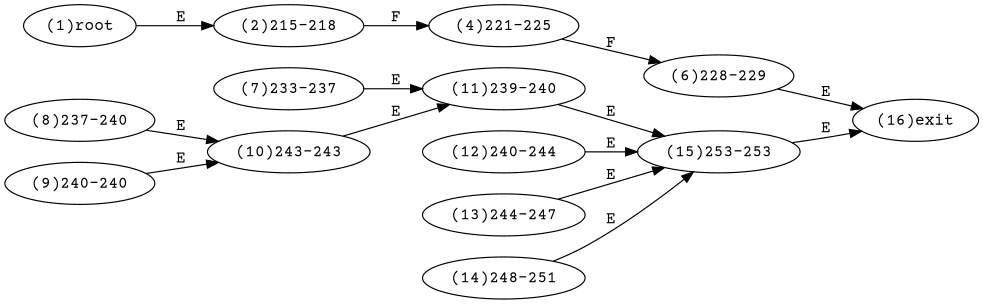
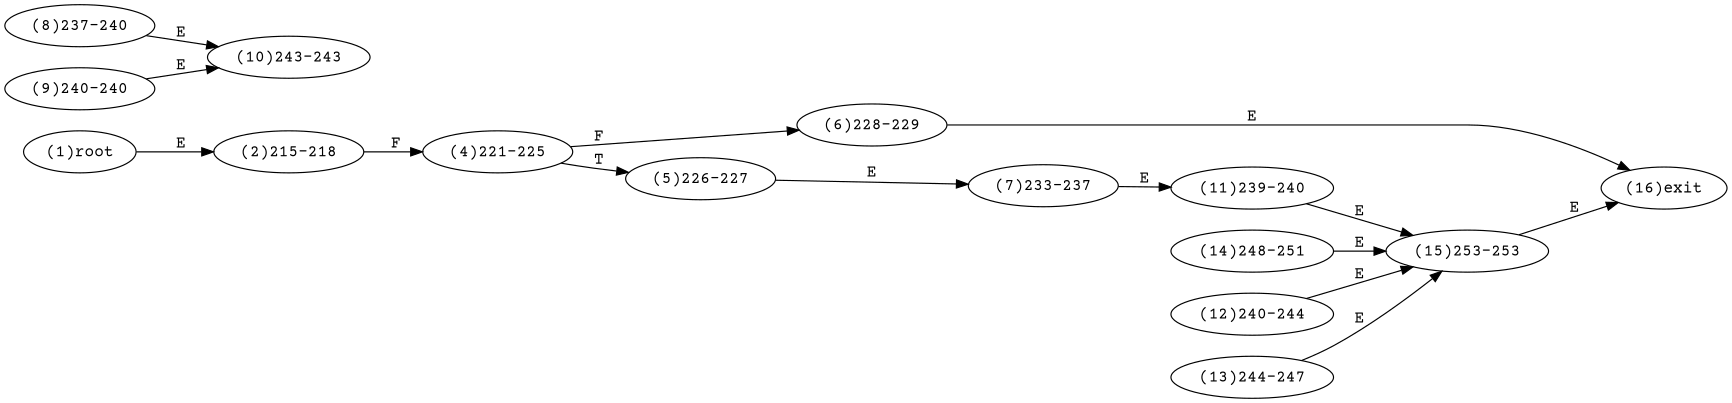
edge "(10)243-243" -> "(11)239-240": removed, label "E"
node "(5)226-227": added
